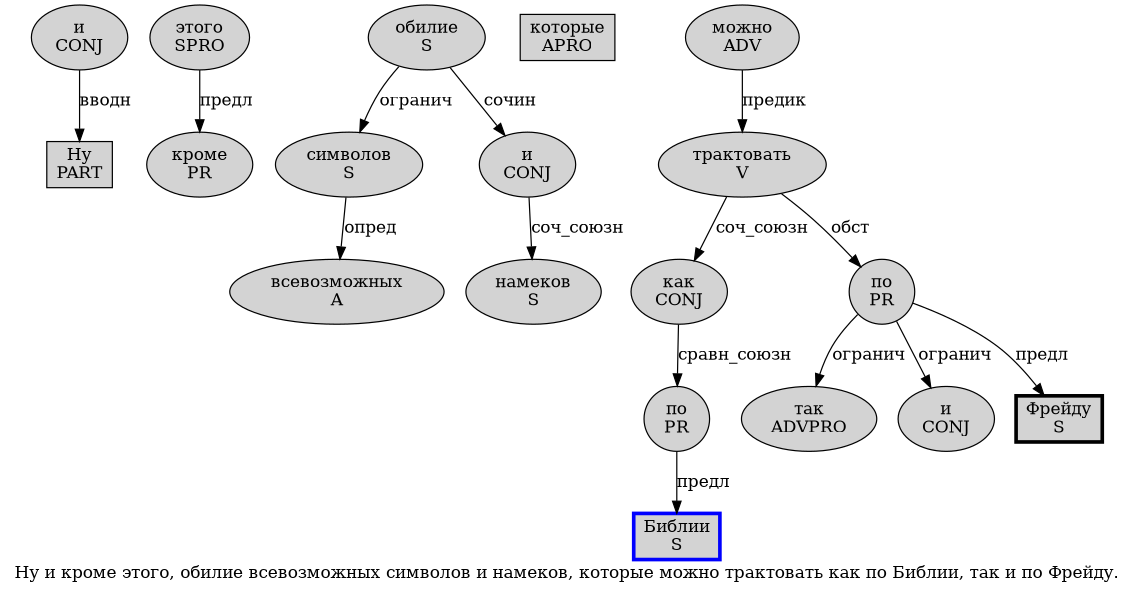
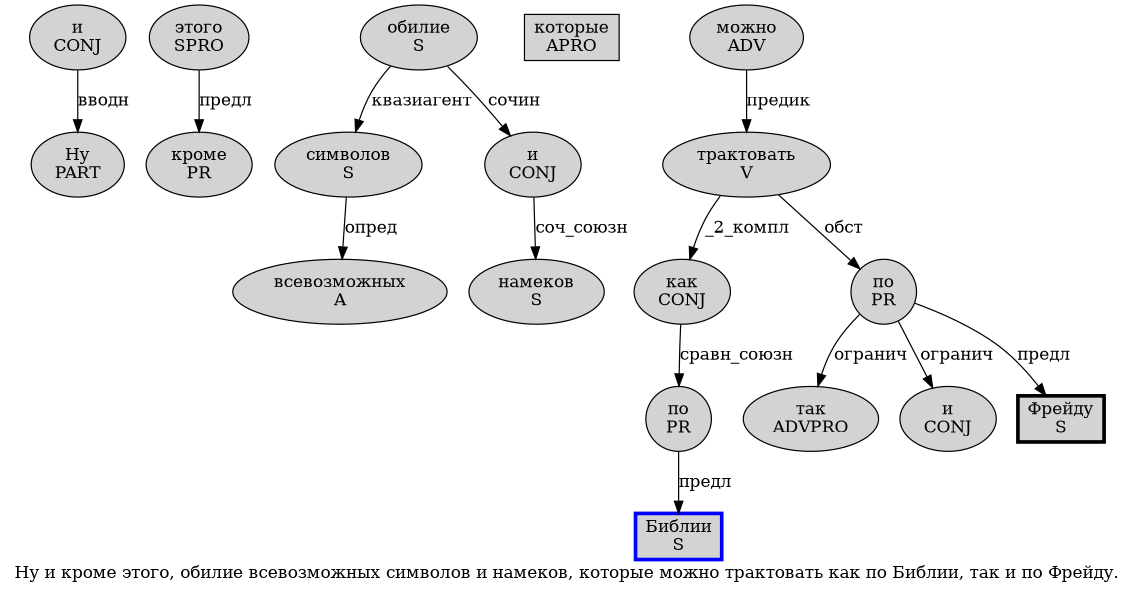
edge "обилие S" -> "символов S": label "огранич" -> "квазиагент"
node "Ну PART": shape box -> ellipse
edge "трактовать V" -> "как CONJ": label "соч_союзн" -> "_2_компл"
